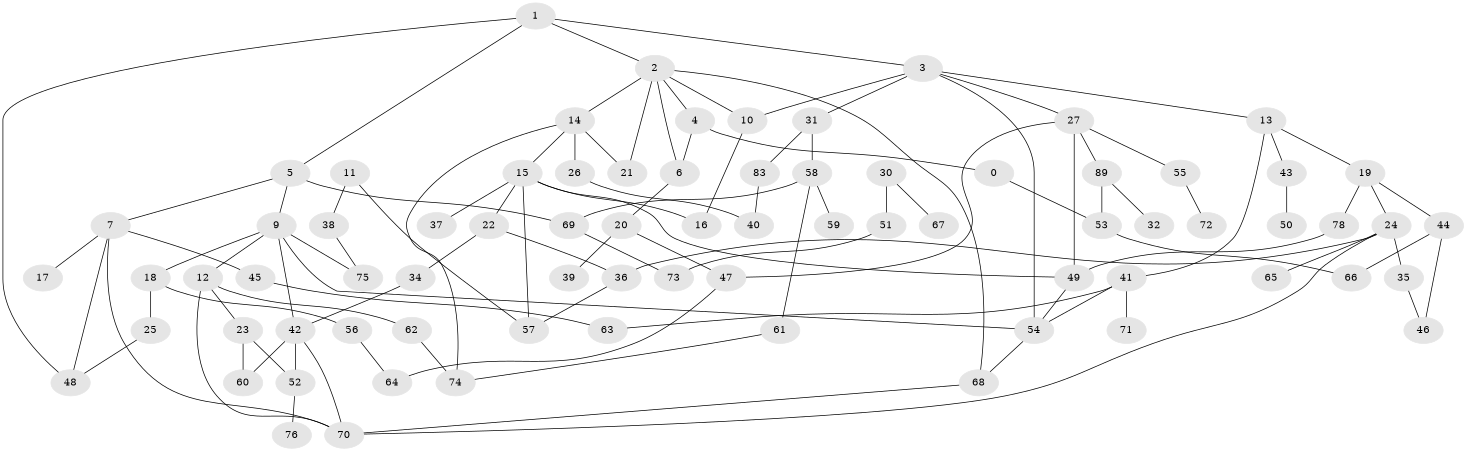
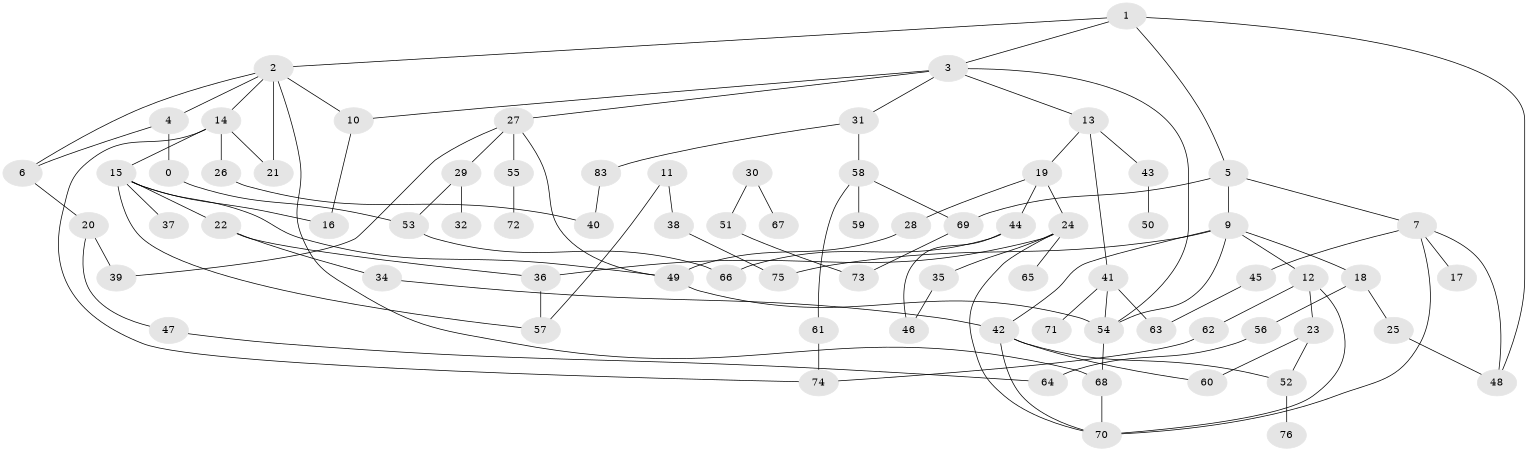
node "89": label "89" -> "29"
node "78": label "78" -> "28"
edge "27" -- "47": now "27" -- "39"
